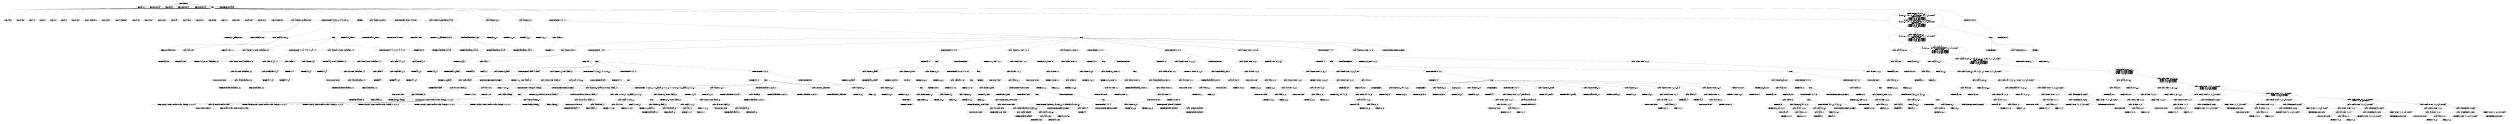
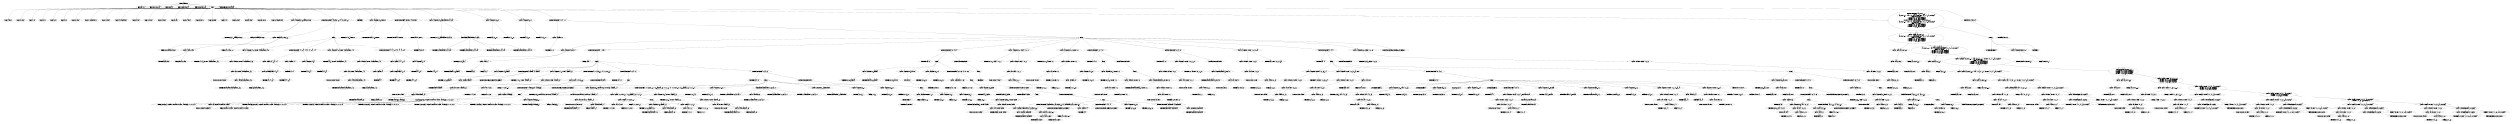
node "(IDENTIFIER,a2,*(_DWORD *)(v10 + 32) != a2->m128i_i32[2])": removed
